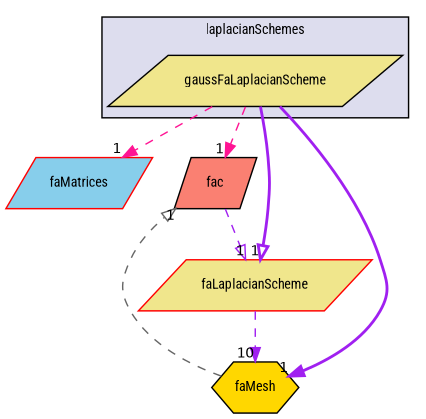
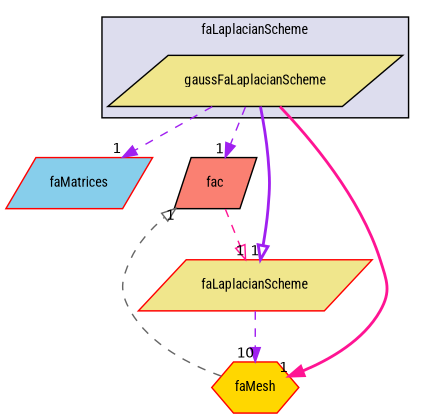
cluster "laplacianSchemes": label "laplacianSchemes" -> "faLaplacianScheme"
edge "gaussFaLaplacianScheme" -> "fac": color deeppink -> purple
edge "gaussFaLaplacianScheme" -> "faMatrices": color deeppink -> purple
edge "fac" -> "faLaplacianScheme": color purple -> deeppink
edge "gaussFaLaplacianScheme" -> "faMesh": color purple -> deeppink
node "faMesh": color black -> red
